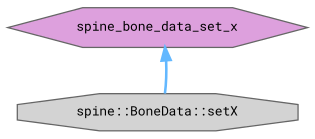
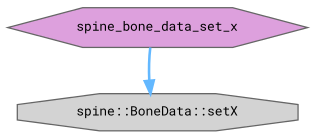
edge "spine::BoneData::setX" -> "spine_bone_data_set_x": reversed
